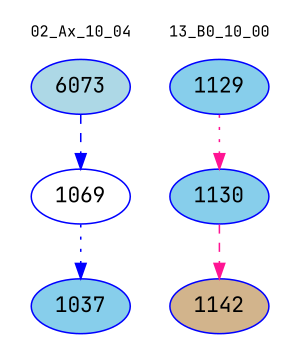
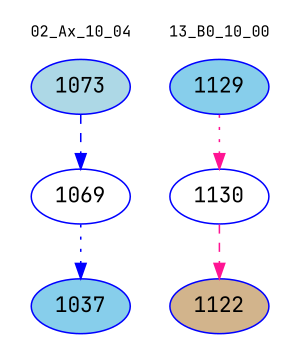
node "6073": label "6073" -> "1073"
node "1130": fillcolor skyblue -> white
node "1142": label "1142" -> "1122"
